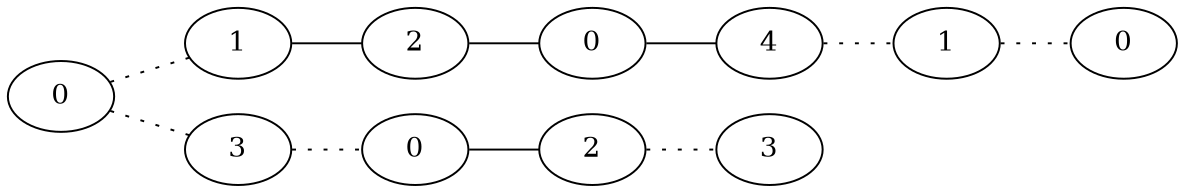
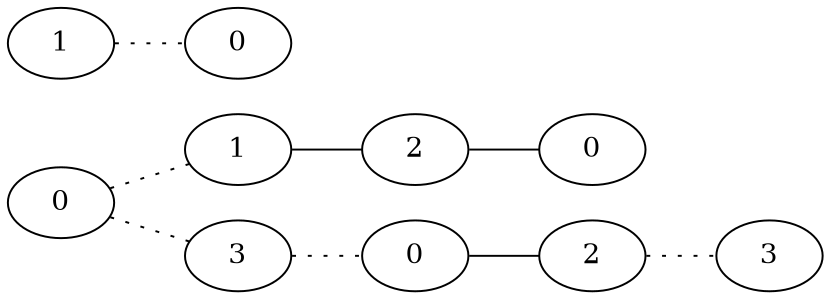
node "4": removed
